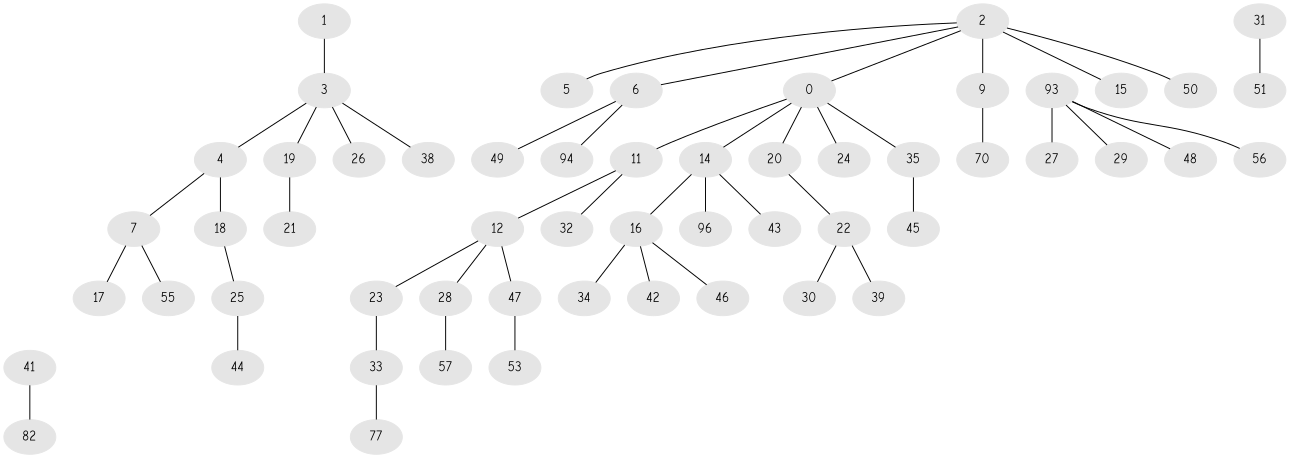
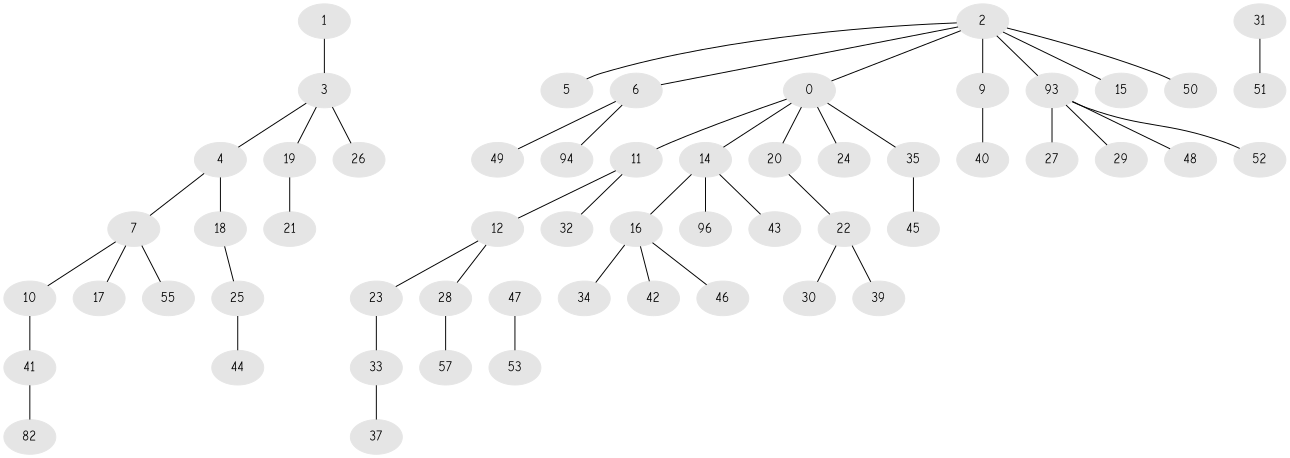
edge "2" -- "93": added
node "38": removed
node "70": label "70" -> "40"
node "56": label "56" -> "52"
edge "12" -- "47": removed
node "10": added
node "77": label "77" -> "37"
